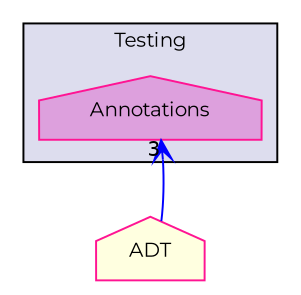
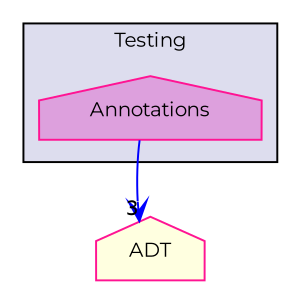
edge "ADT" -> "Annotations": reversed
